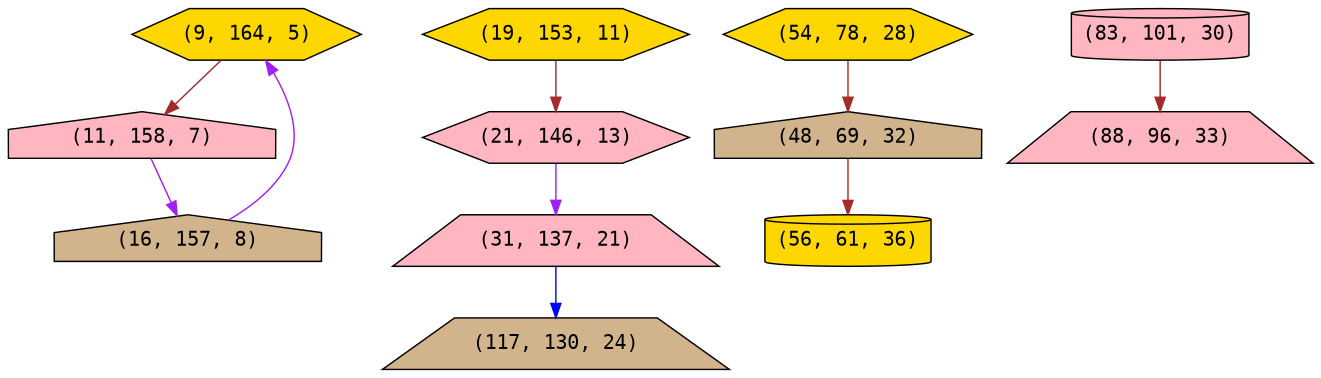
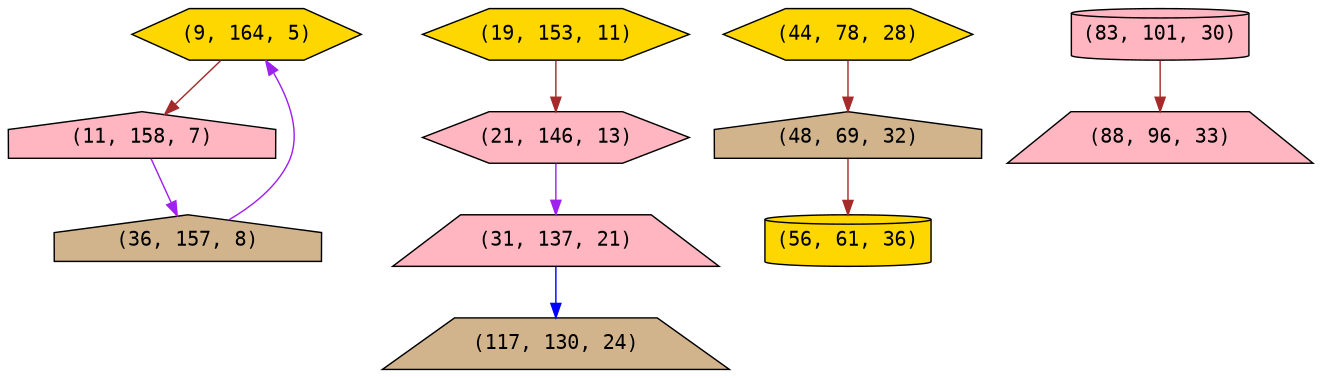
node "(54, 78, 28)": label "(54, 78, 28)" -> "(44, 78, 28)"
node "(16, 157, 8)": label "(16, 157, 8)" -> "(36, 157, 8)"
